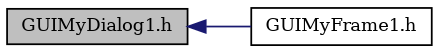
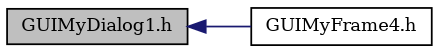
node "GUIMyFrame1.h": label "GUIMyFrame1.h" -> "GUIMyFrame4.h"
